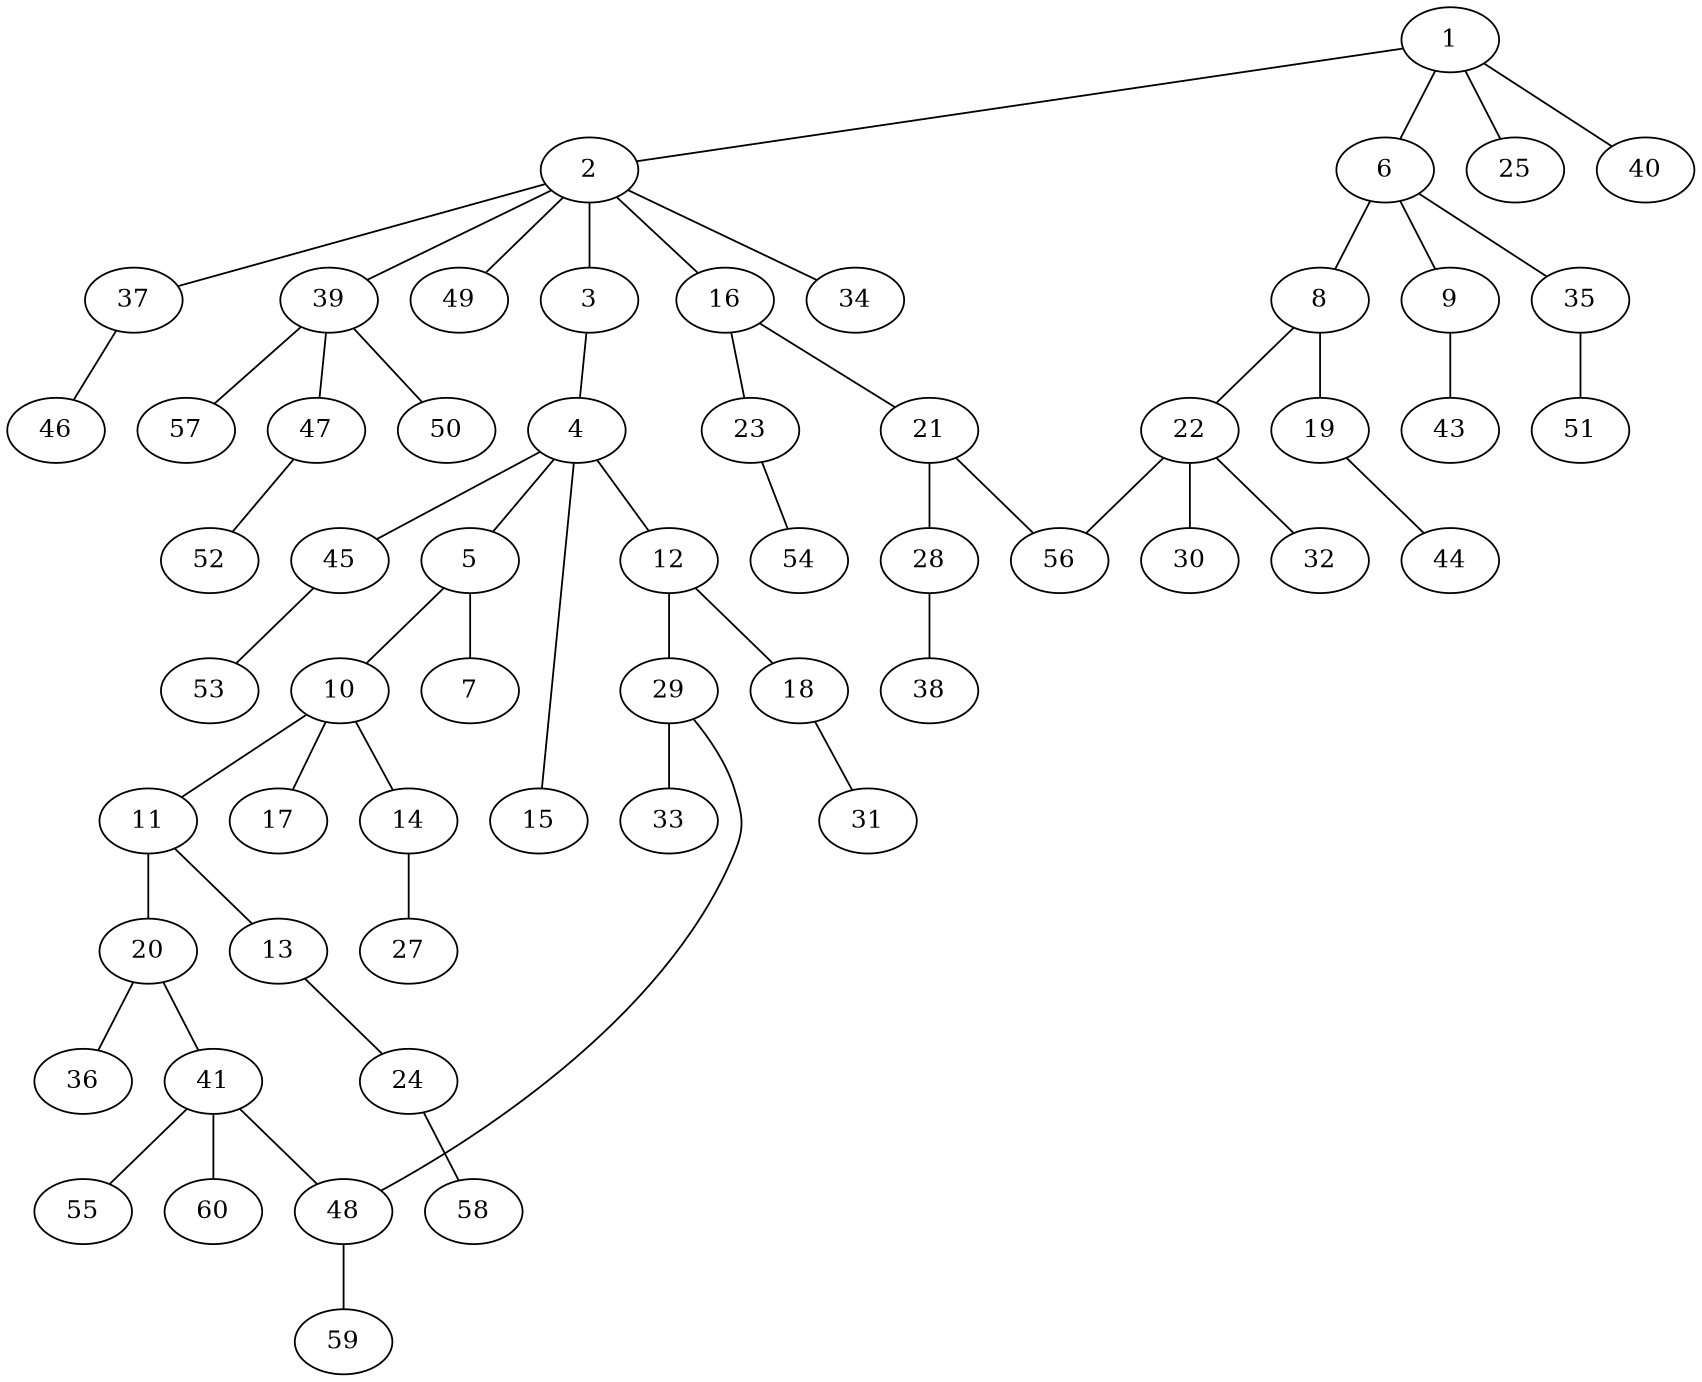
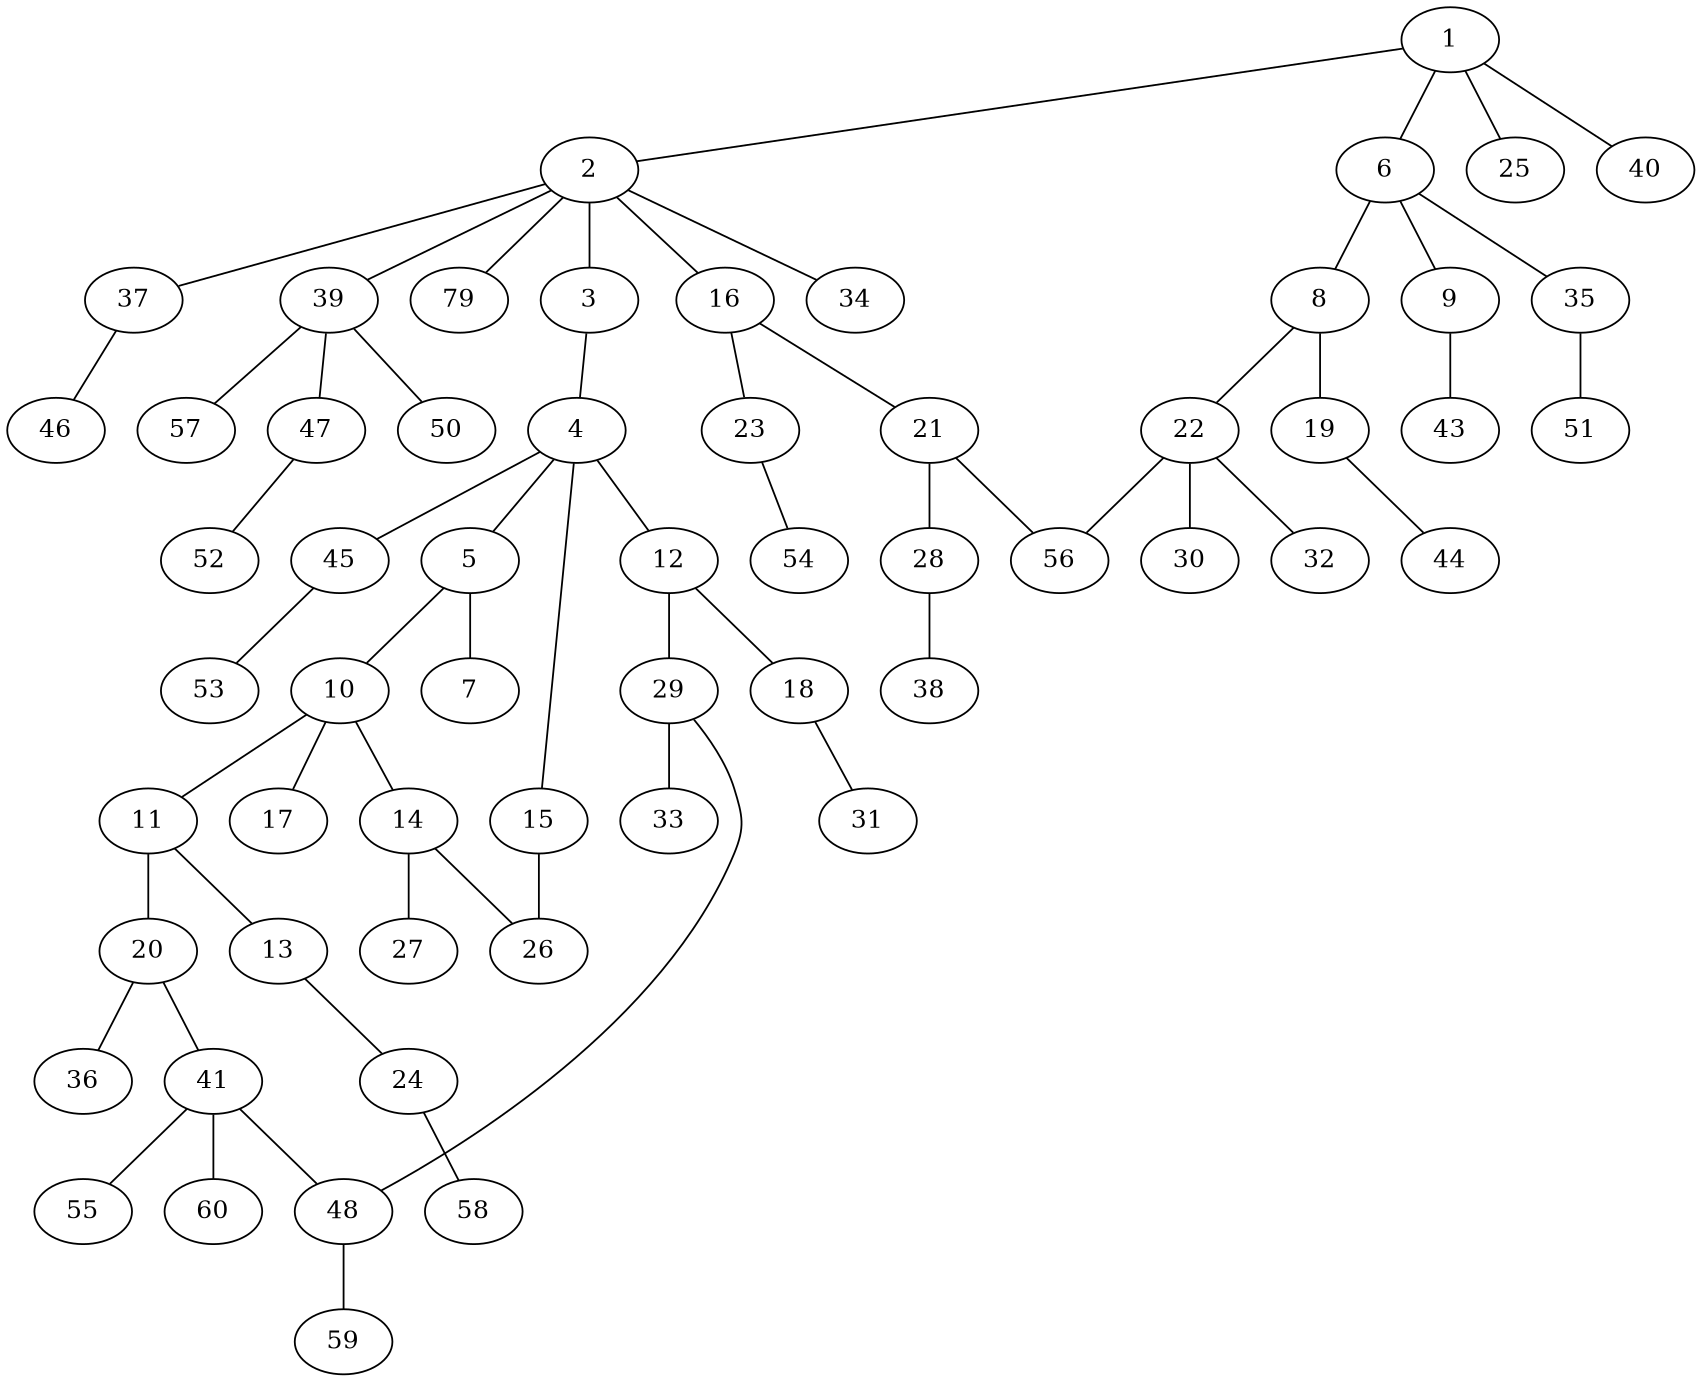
node "49": label "49" -> "79"
node "26": added
